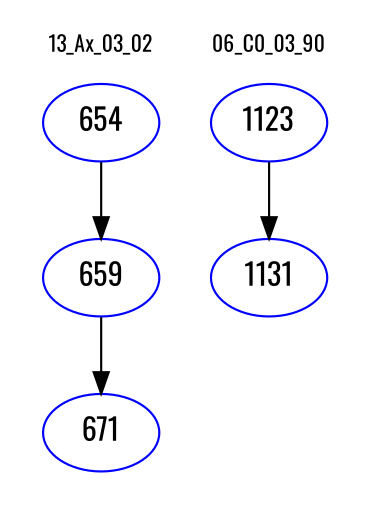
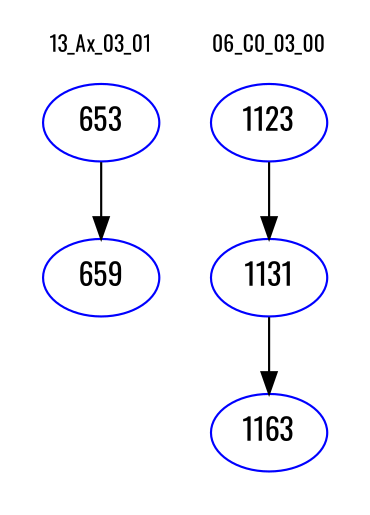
cluster "13_Ax_03_02": label "13_Ax_03_02" -> "13_Ax_03_01"
cluster "06_C0_03_90": label "06_C0_03_90" -> "06_C0_03_00"
node "654": label "654" -> "653"
node "671": removed
node "1163": added
